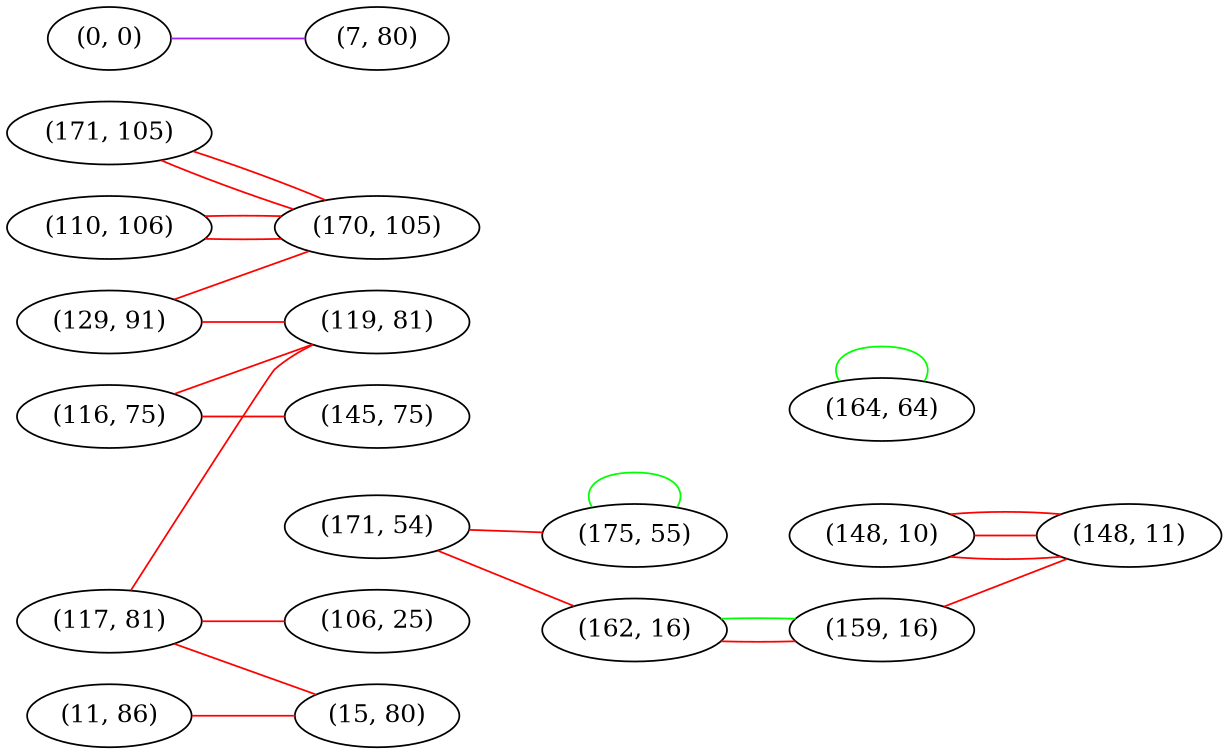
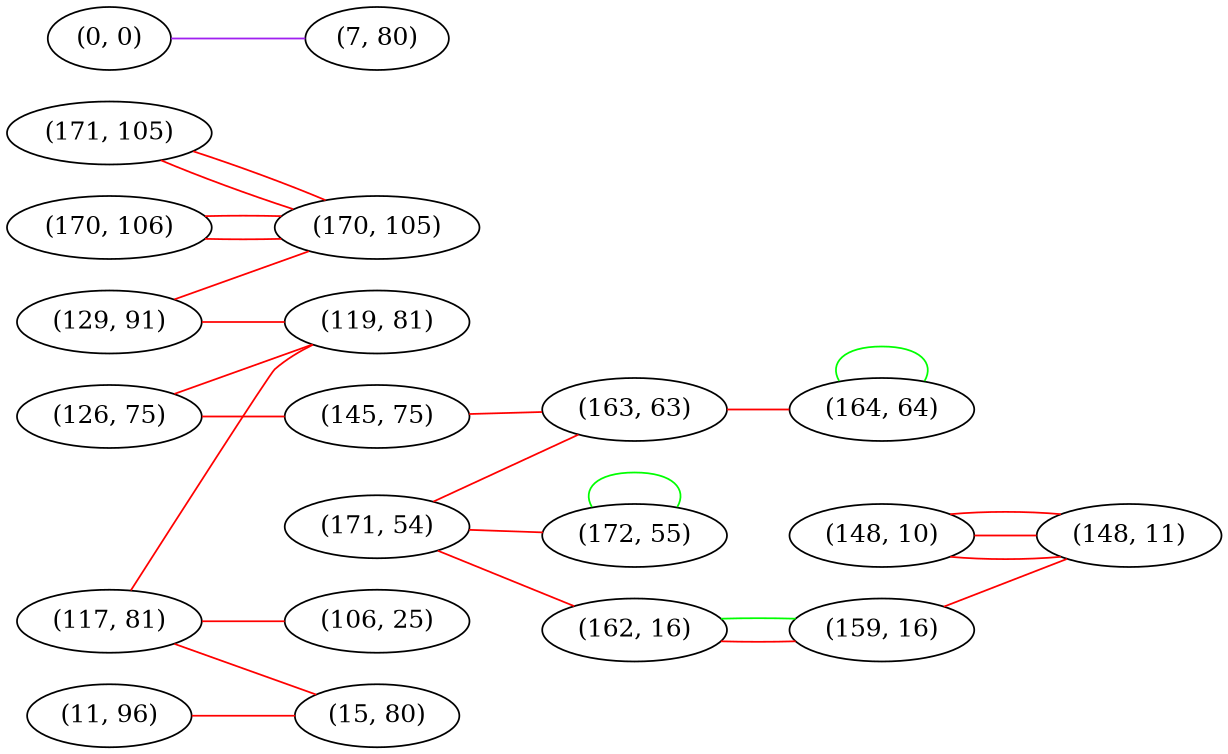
node "(110, 106)": label "(110, 106)" -> "(170, 106)"
node "(163, 63)": added
node "(116, 75)": label "(116, 75)" -> "(126, 75)"
node "(175, 55)": label "(175, 55)" -> "(172, 55)"
node "(11, 86)": label "(11, 86)" -> "(11, 96)"
